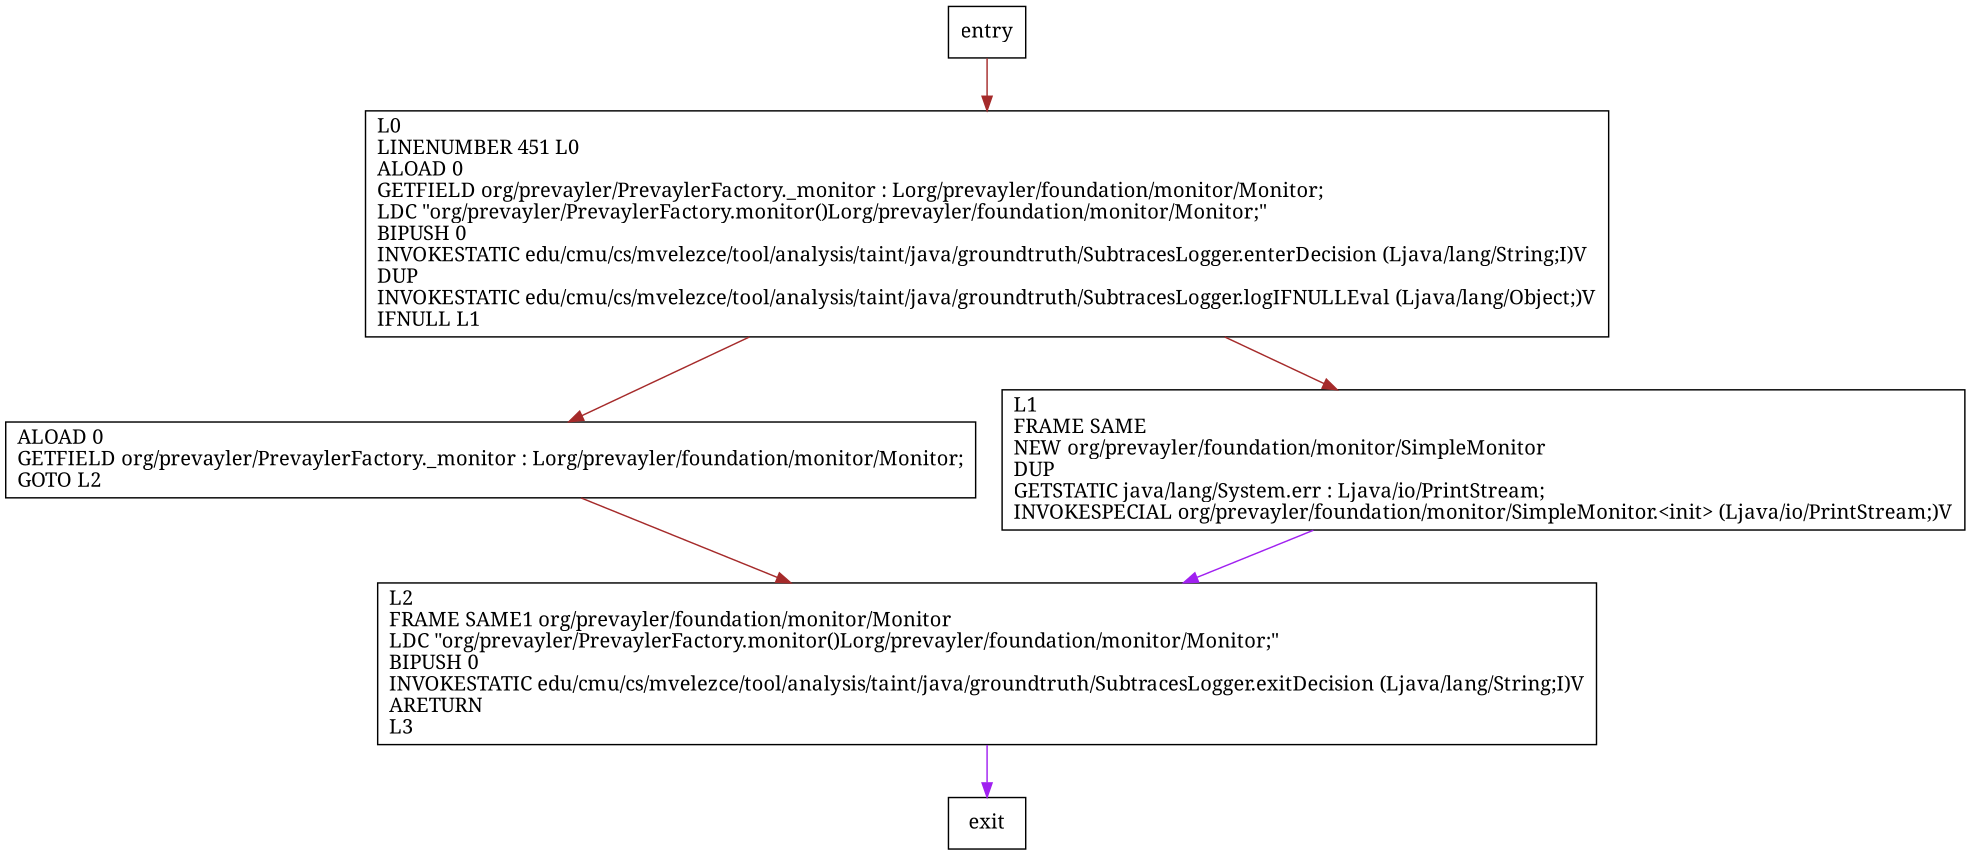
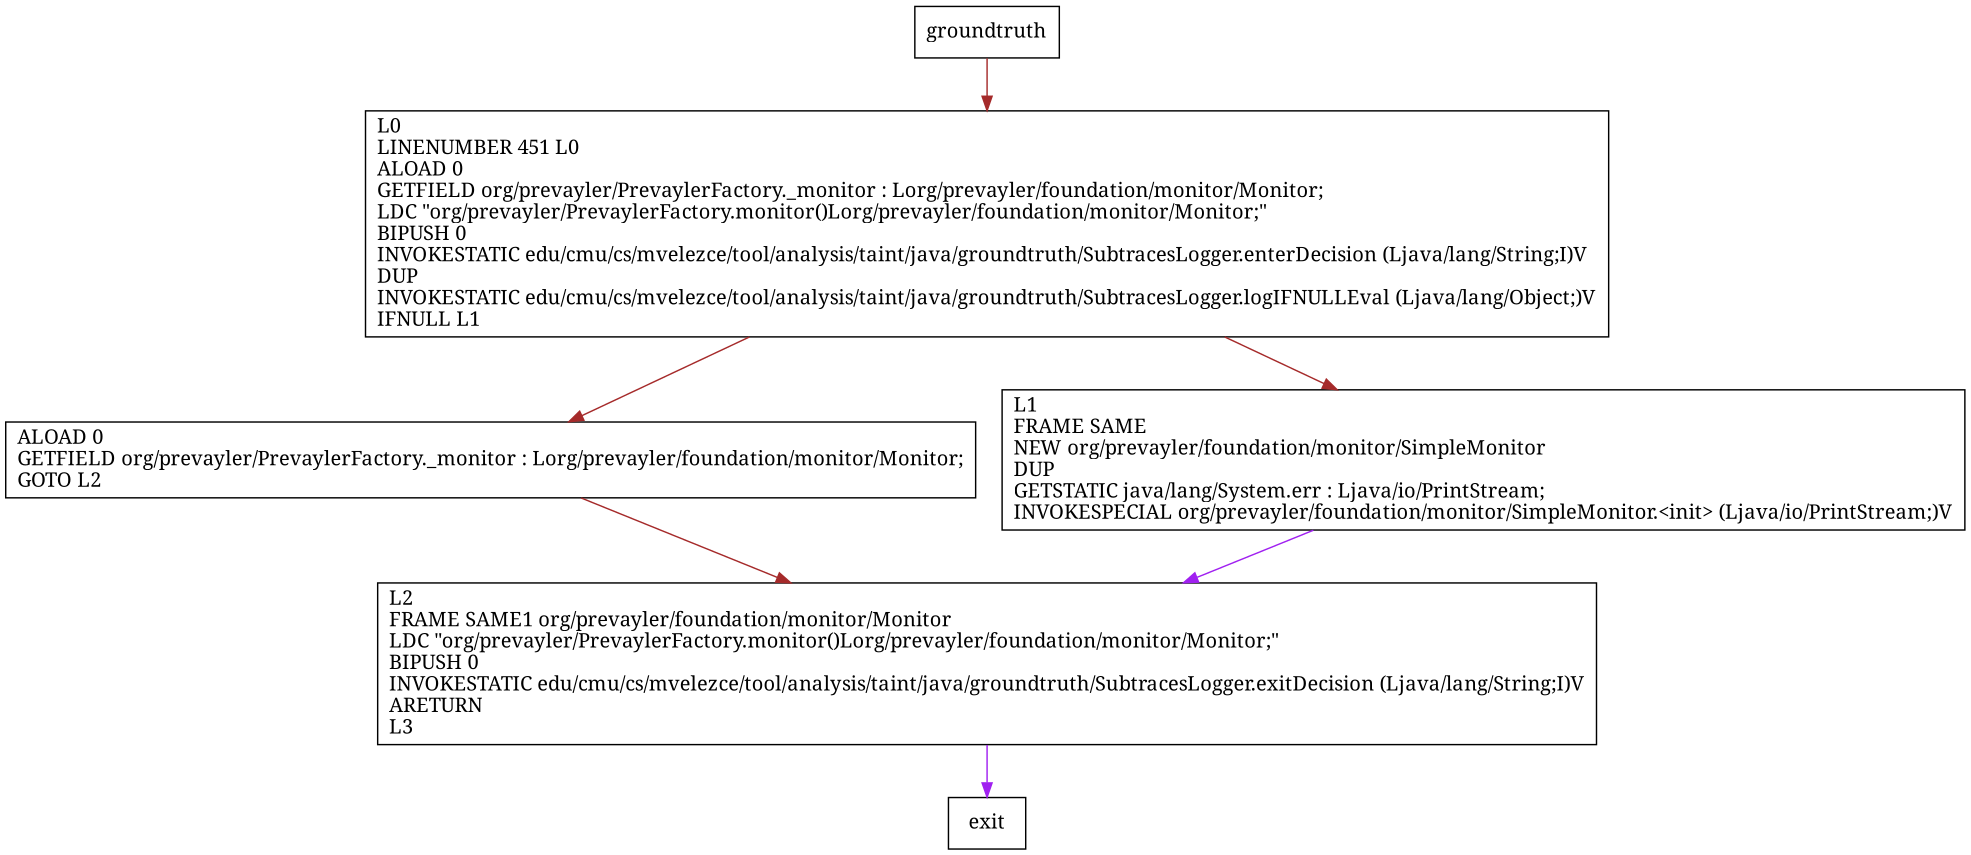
node "entry": label "entry" -> "groundtruth"
